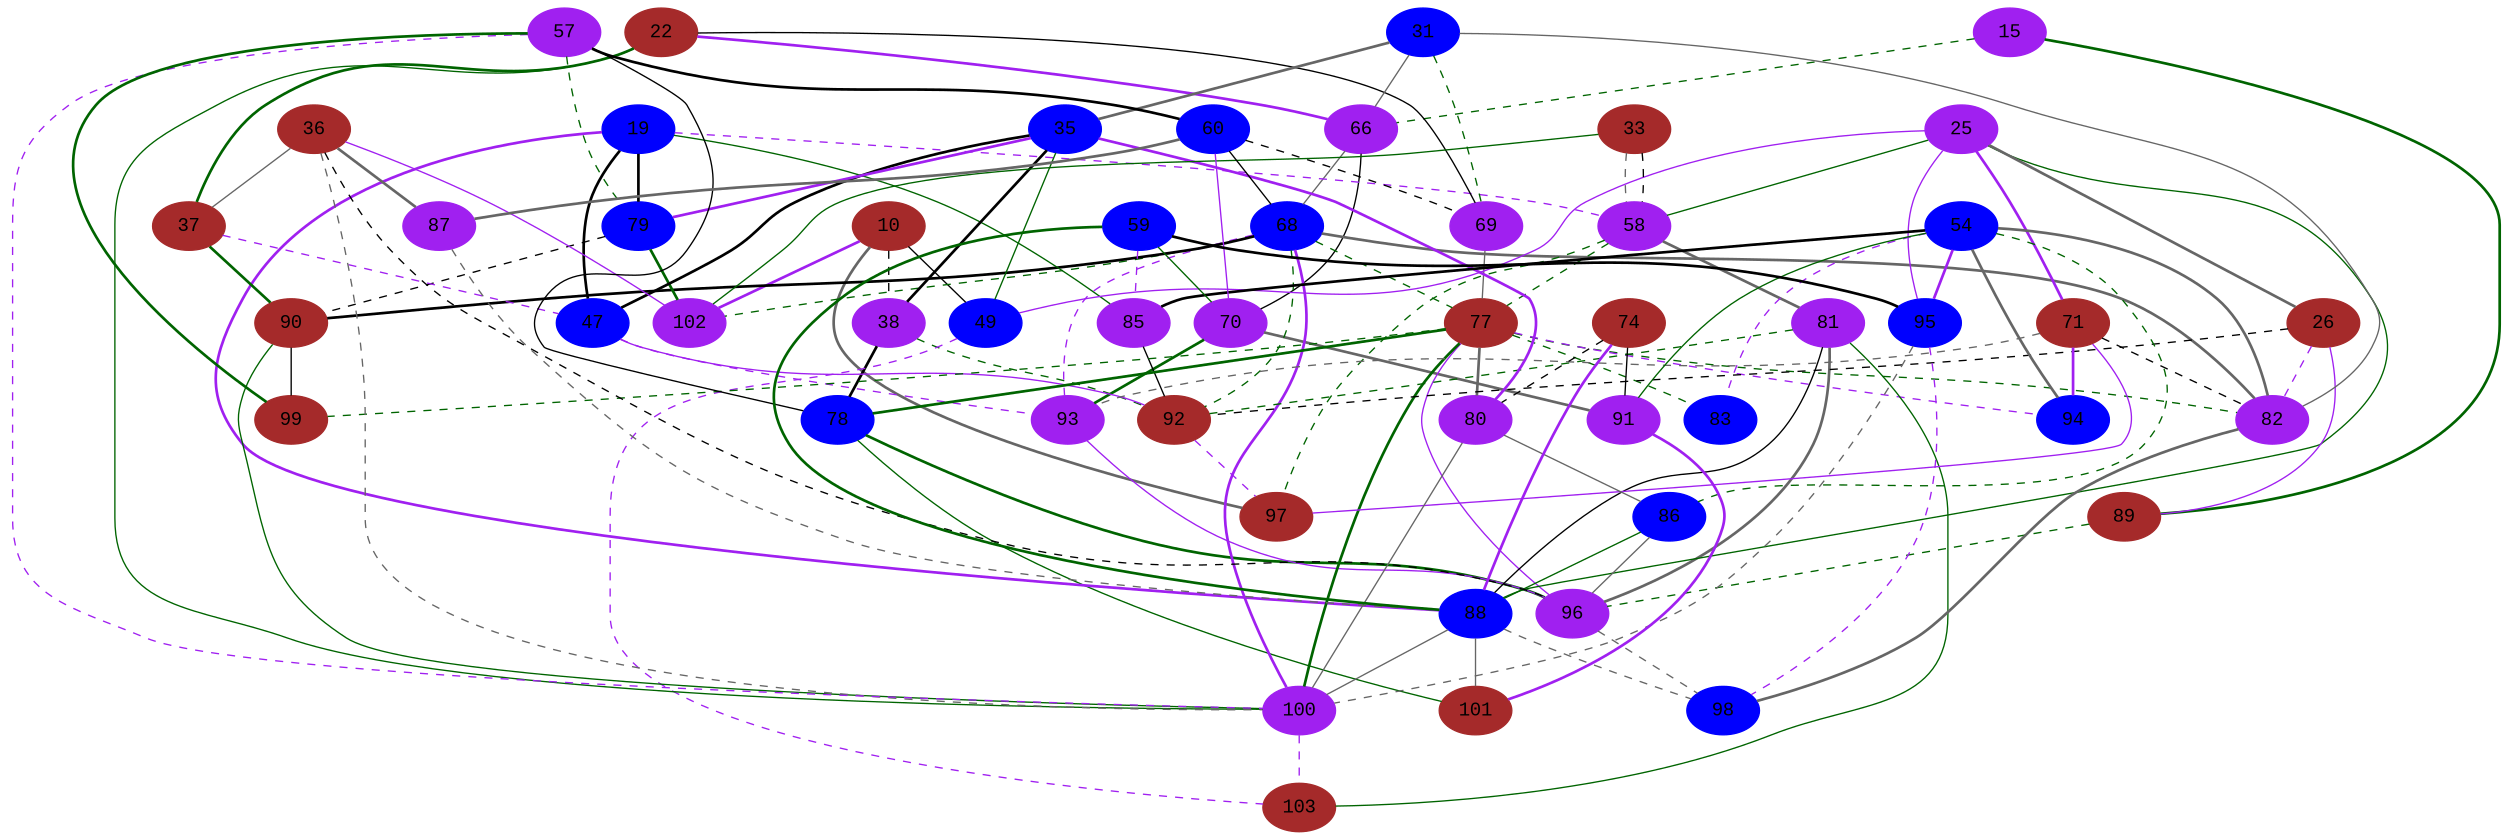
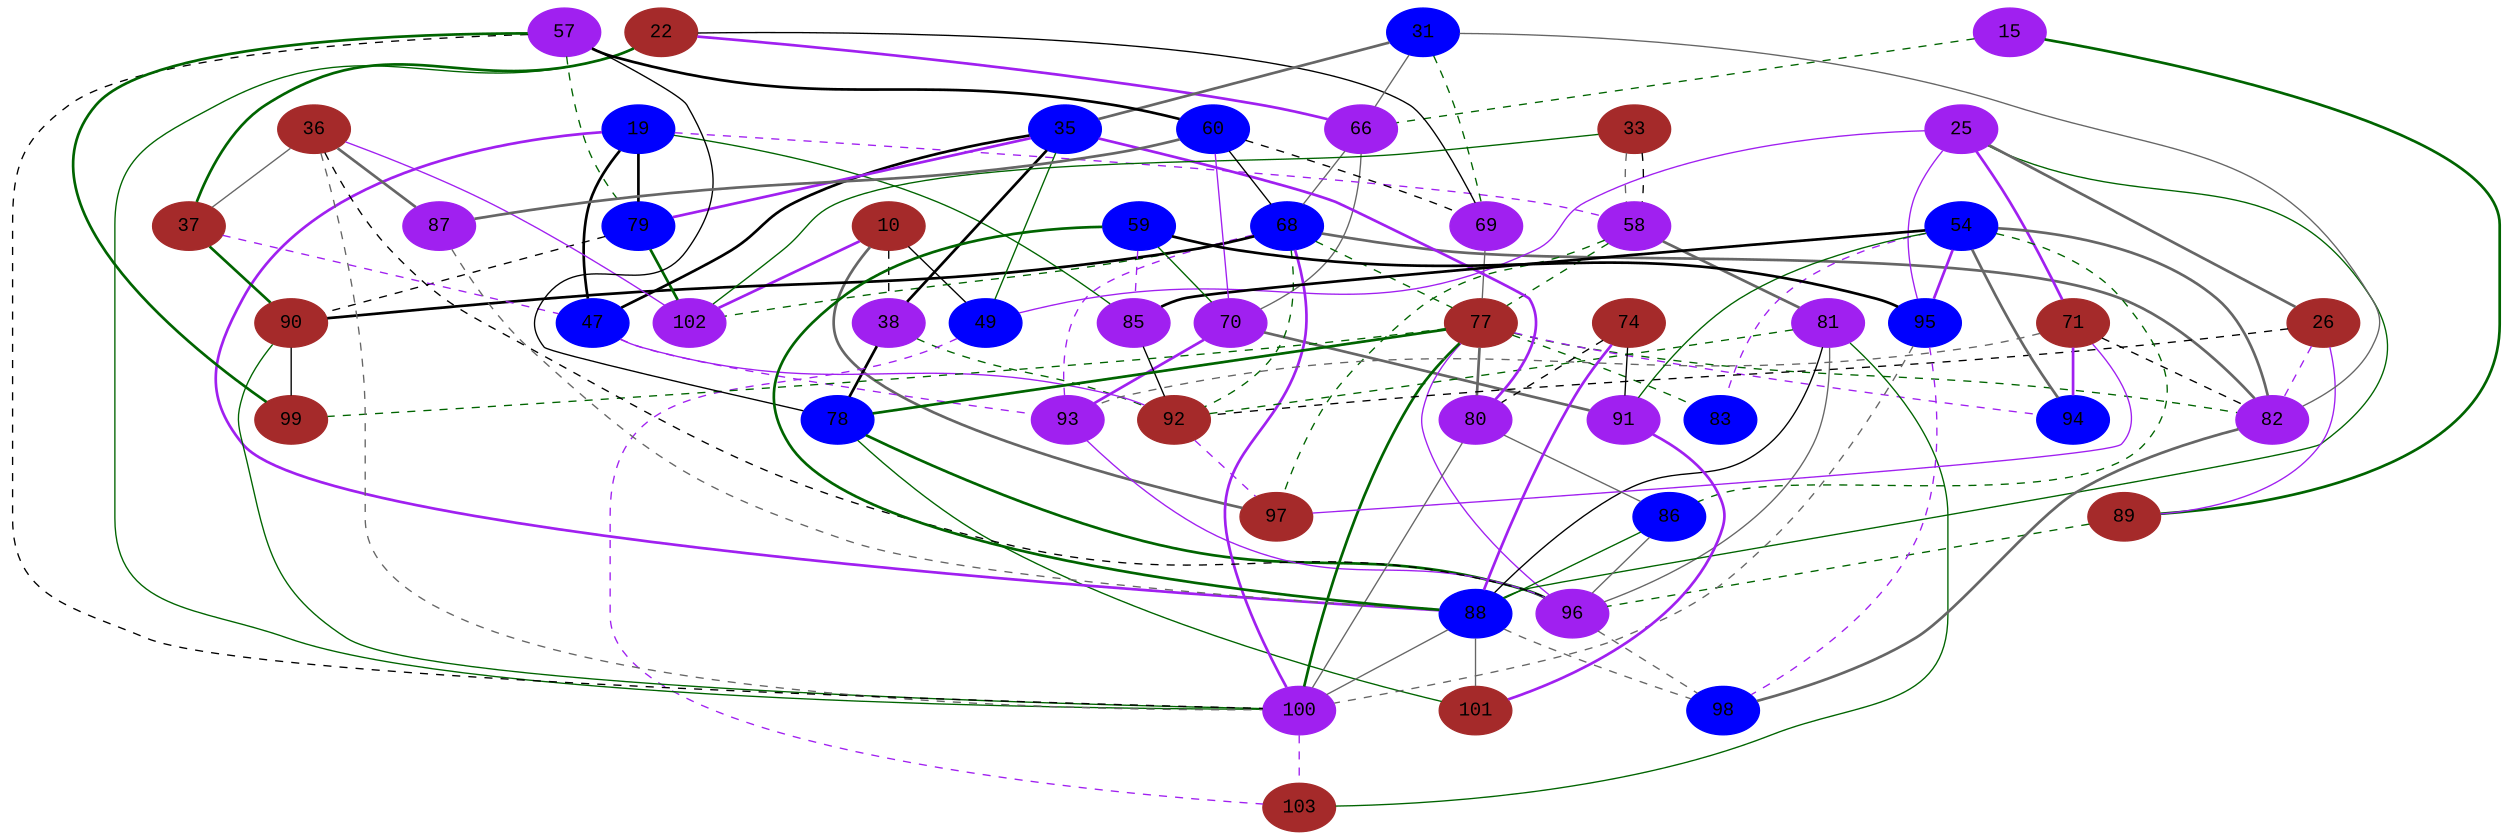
edge "25" -- "58": removed
edge "66" -- "70": color black -> gray40
edge "70" -- "93": color darkgreen -> purple
edge "81" -- "96": style bold -> solid
edge "57" -- "100": color purple -> black
